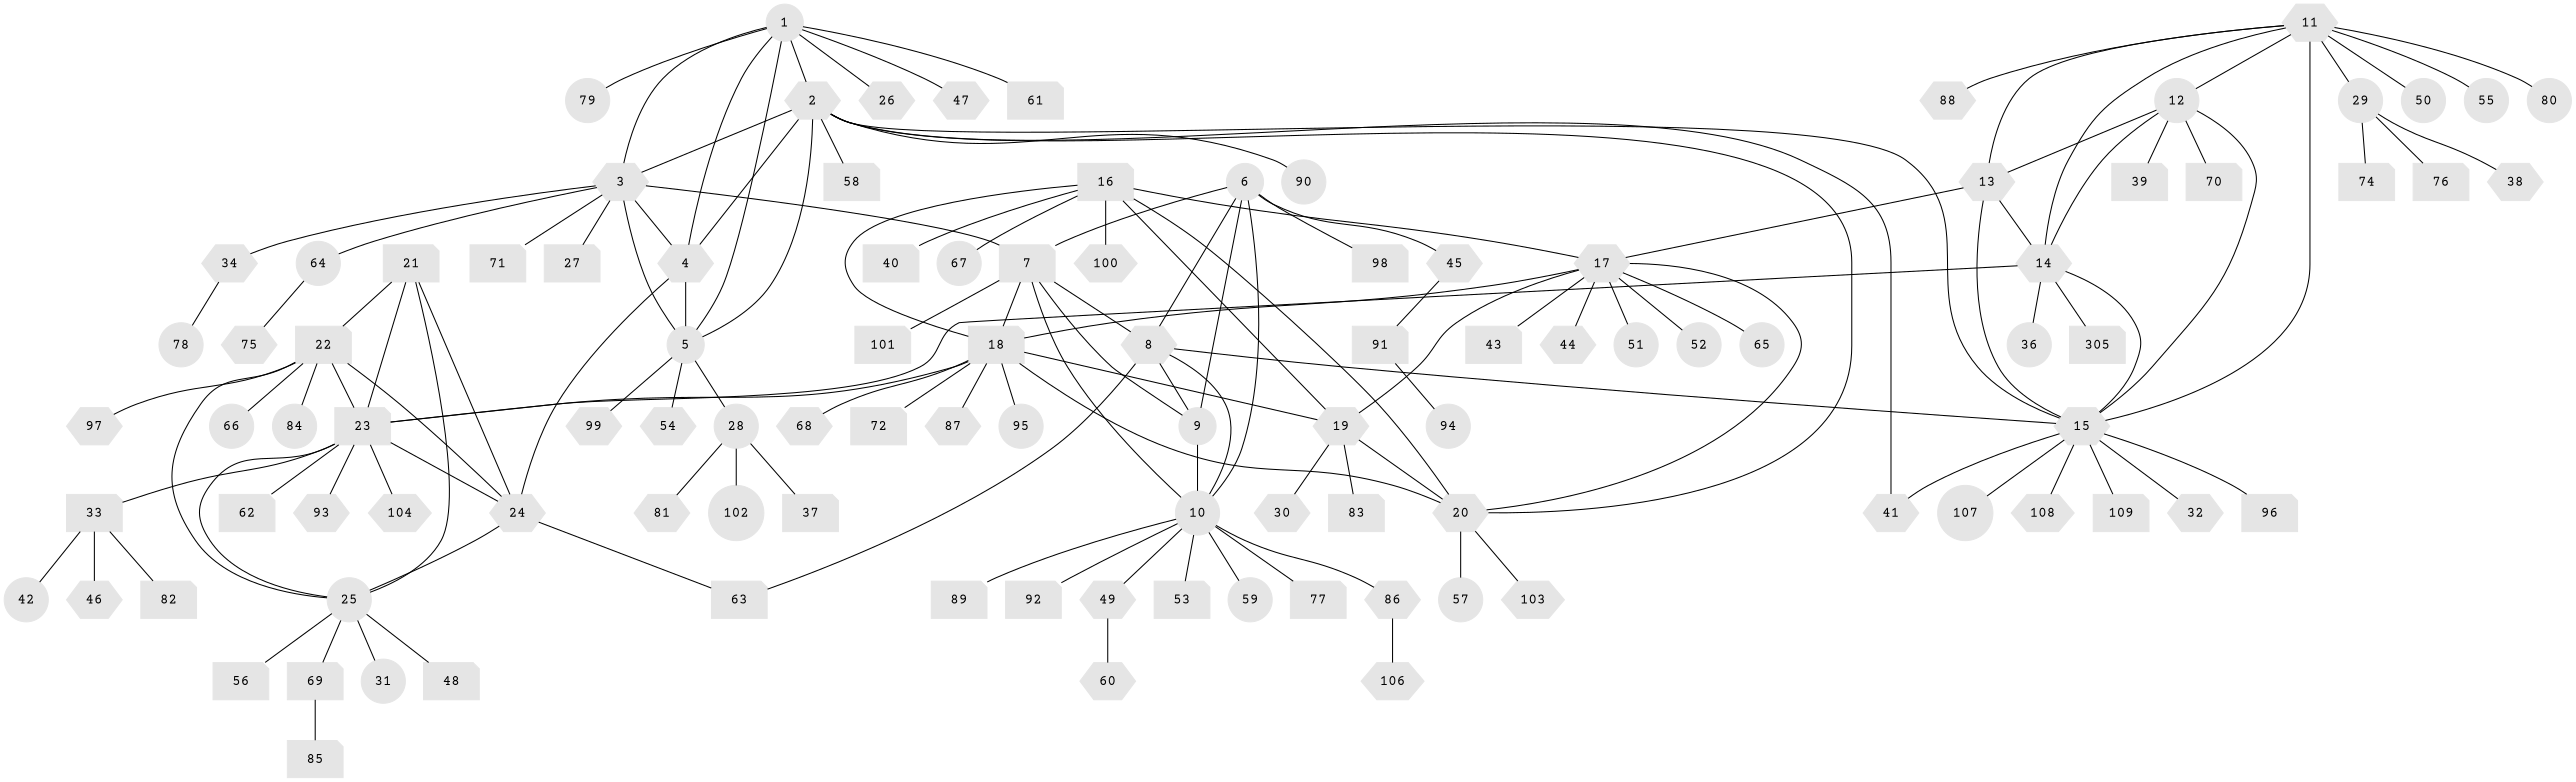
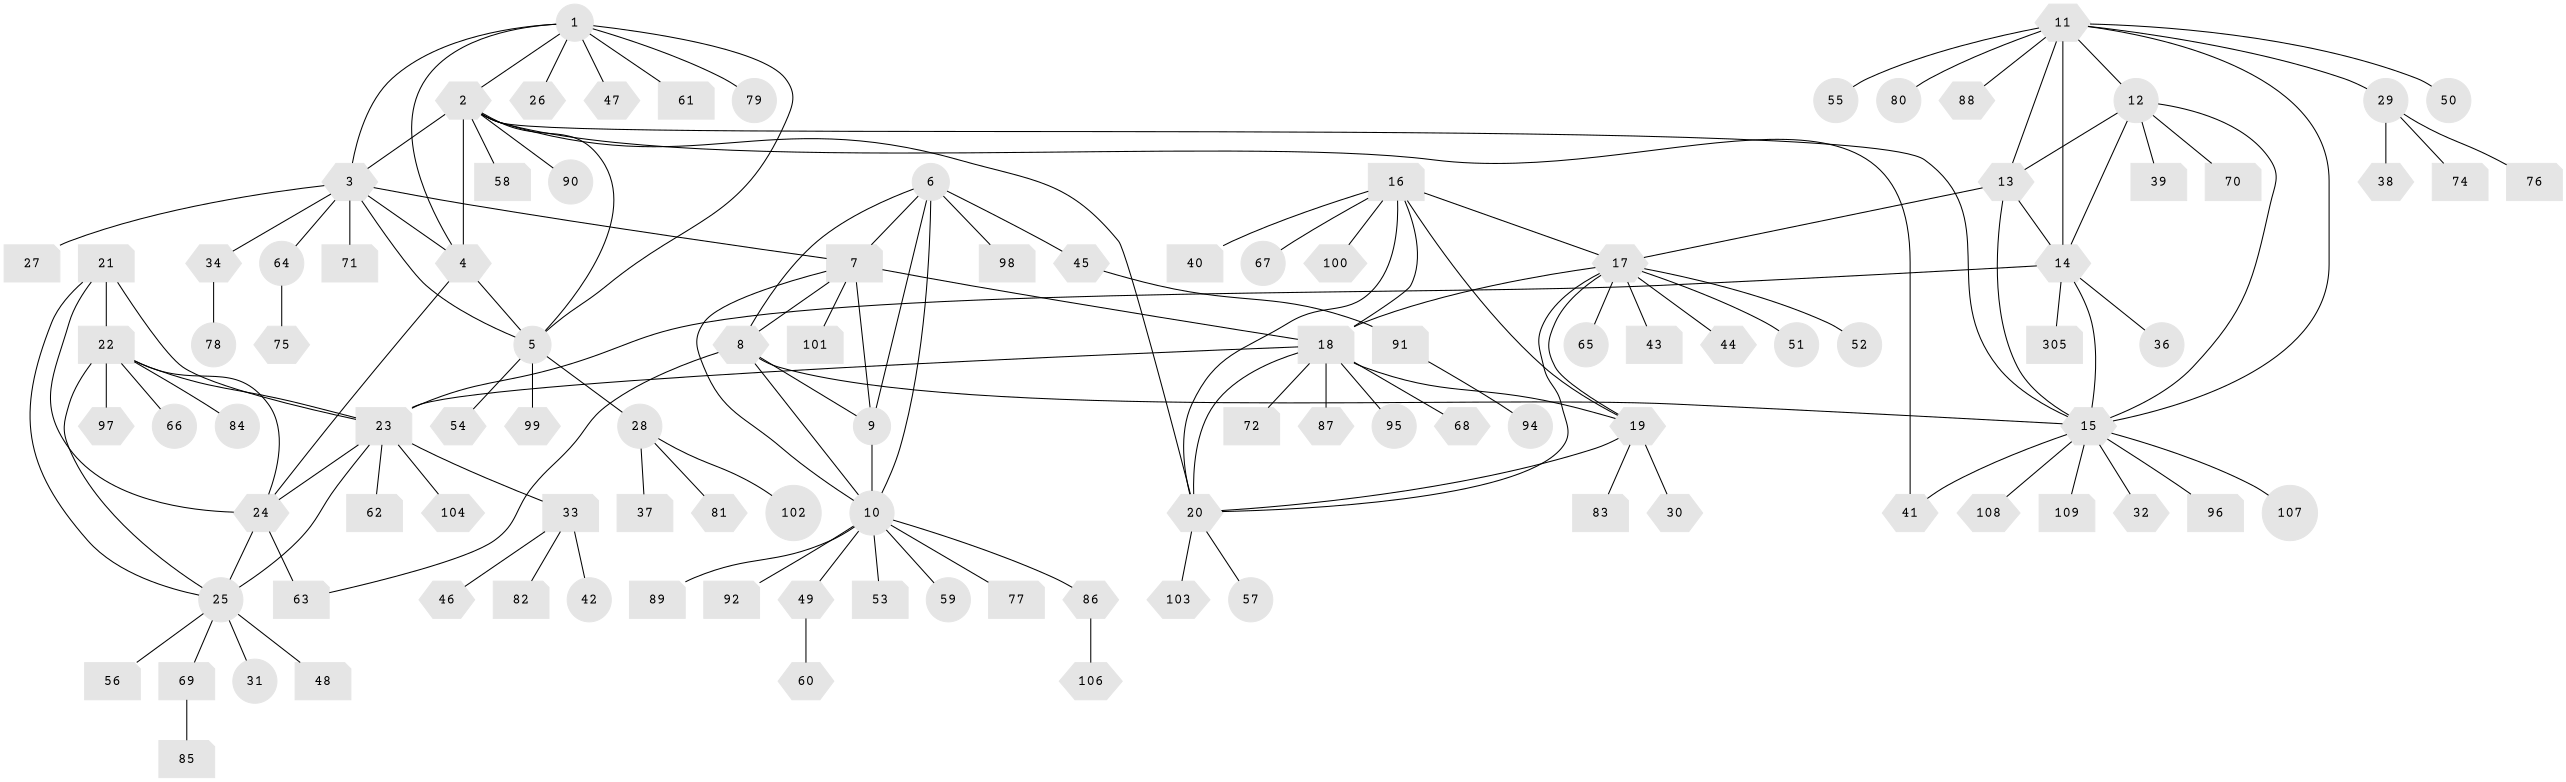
node "93": removed
